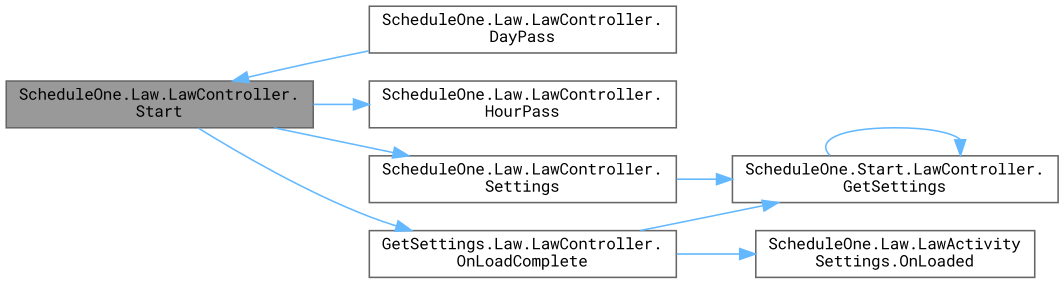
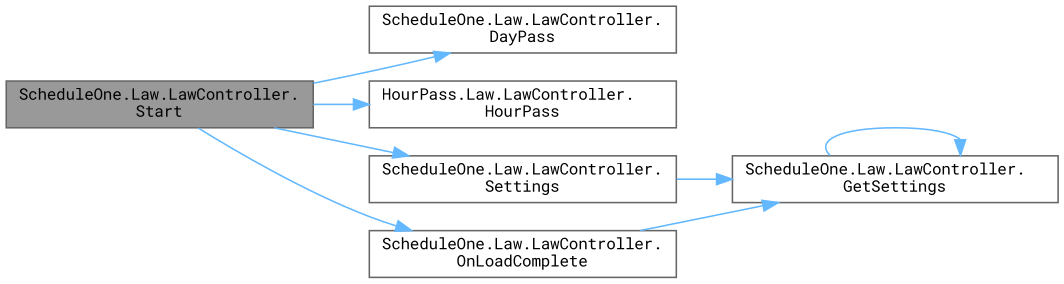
edge "ScheduleOne.Law.LawController. DayPass" -> "ScheduleOne.Law.LawController. Start": reversed
node "ScheduleOne.Law.LawController. HourPass": label "ScheduleOne.Law.LawController. HourPass" -> "HourPass.Law.LawController. HourPass"
node "ScheduleOne.Start.LawController. GetSettings": label "ScheduleOne.Start.LawController. GetSettings" -> "ScheduleOne.Law.LawController. GetSettings"
node "GetSettings.Law.LawController. OnLoadComplete": label "GetSettings.Law.LawController. OnLoadComplete" -> "ScheduleOne.Law.LawController. OnLoadComplete"
node "ScheduleOne.Law.LawActivity Settings.OnLoaded": removed
